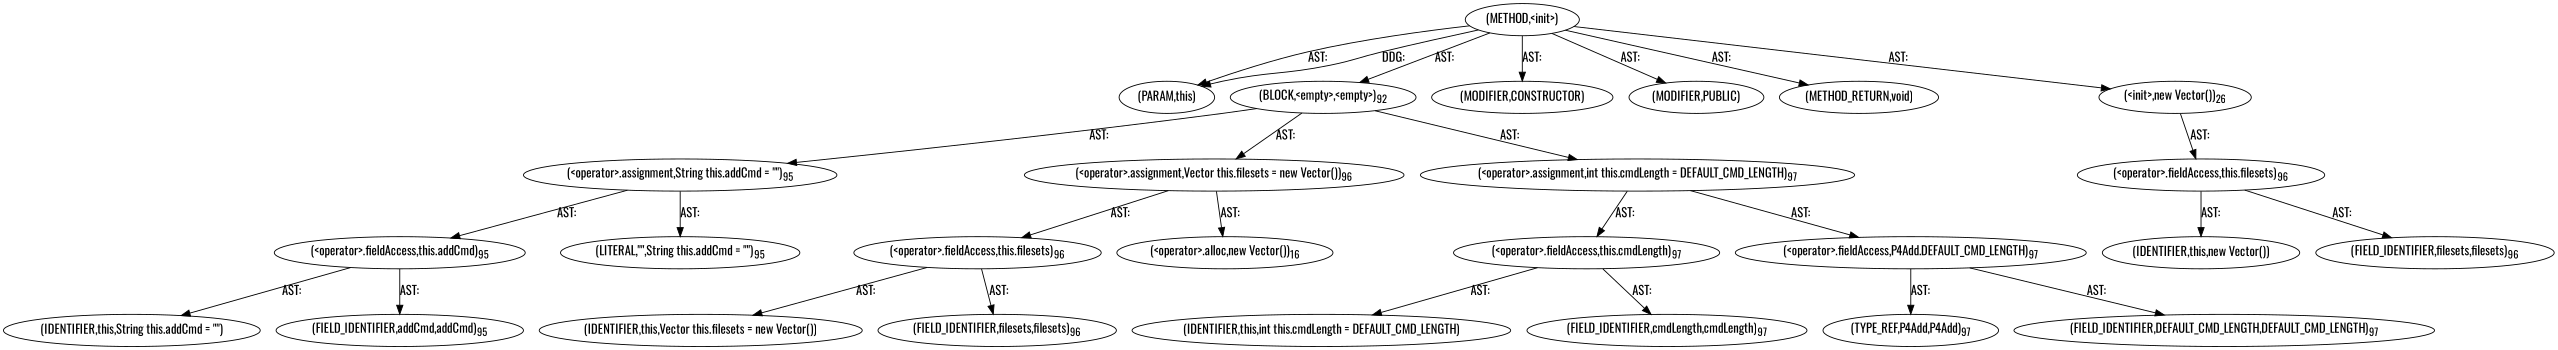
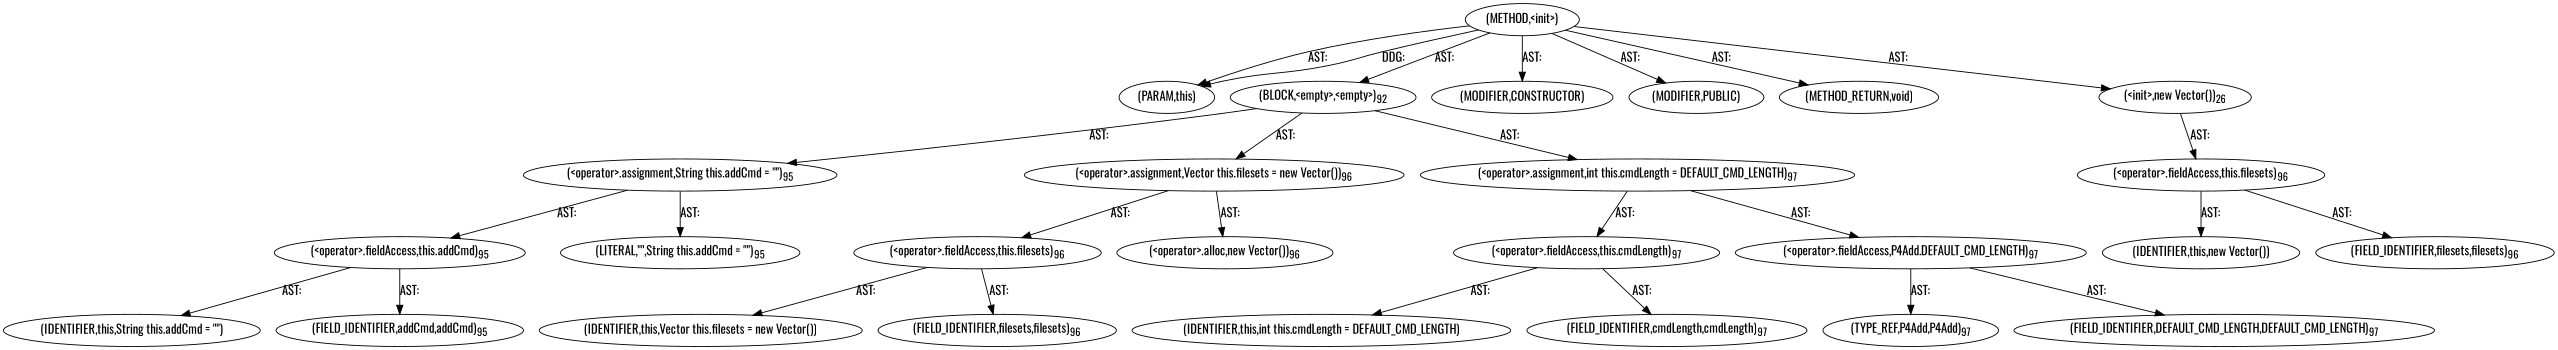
node "(<operator>.alloc,new Vector())": text "16" -> "96"
